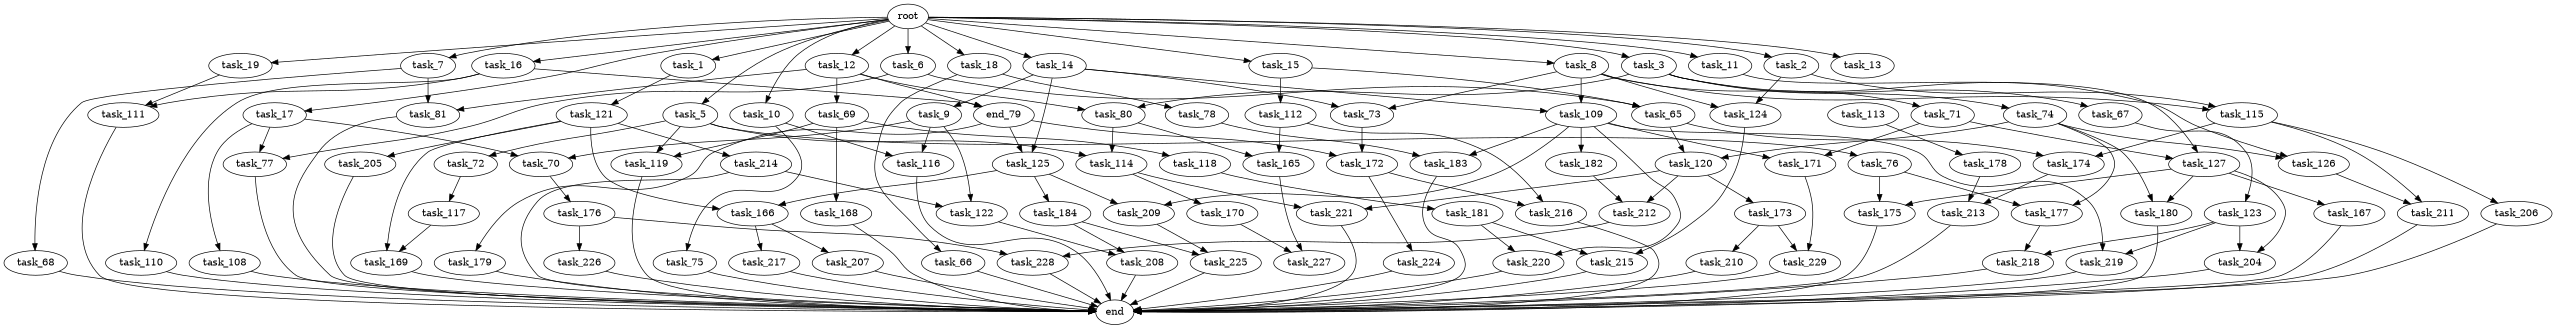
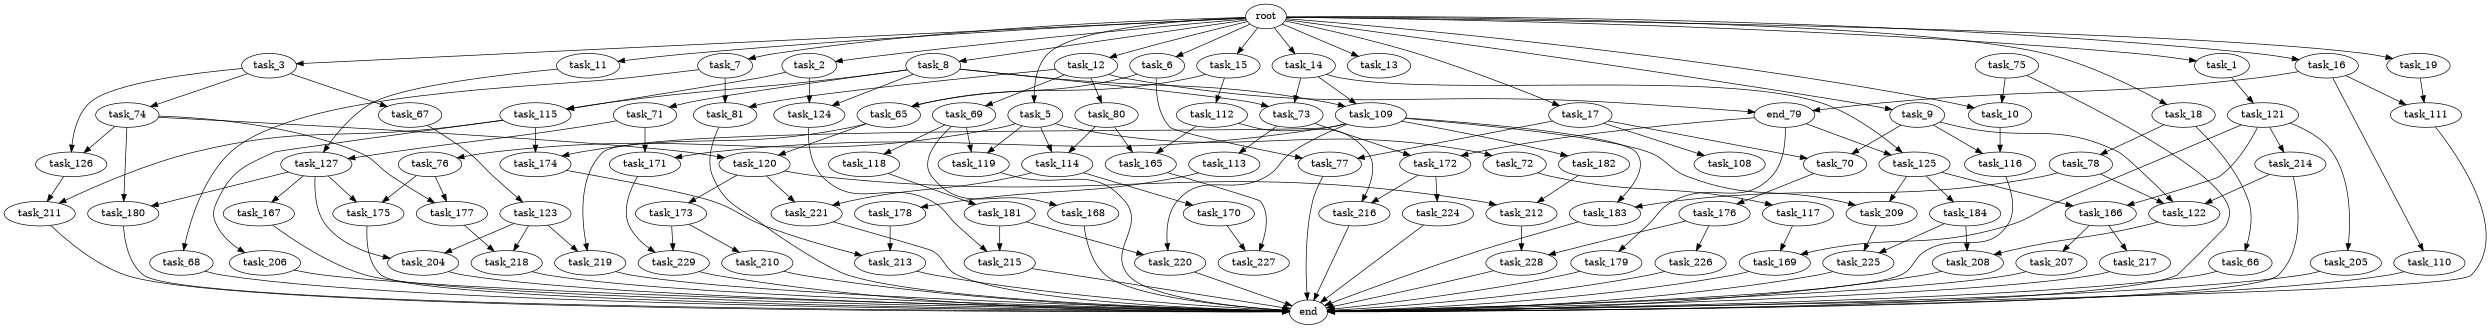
edge "task_14" -> "task_9": now "root" -> "task_9"
edge "task_3" -> "task_80": removed
edge "task_73" -> "task_113": added
edge "task_78" -> "task_122": added
edge "task_10" -> "task_75": reversed
edge "task_108" -> "end": removed
